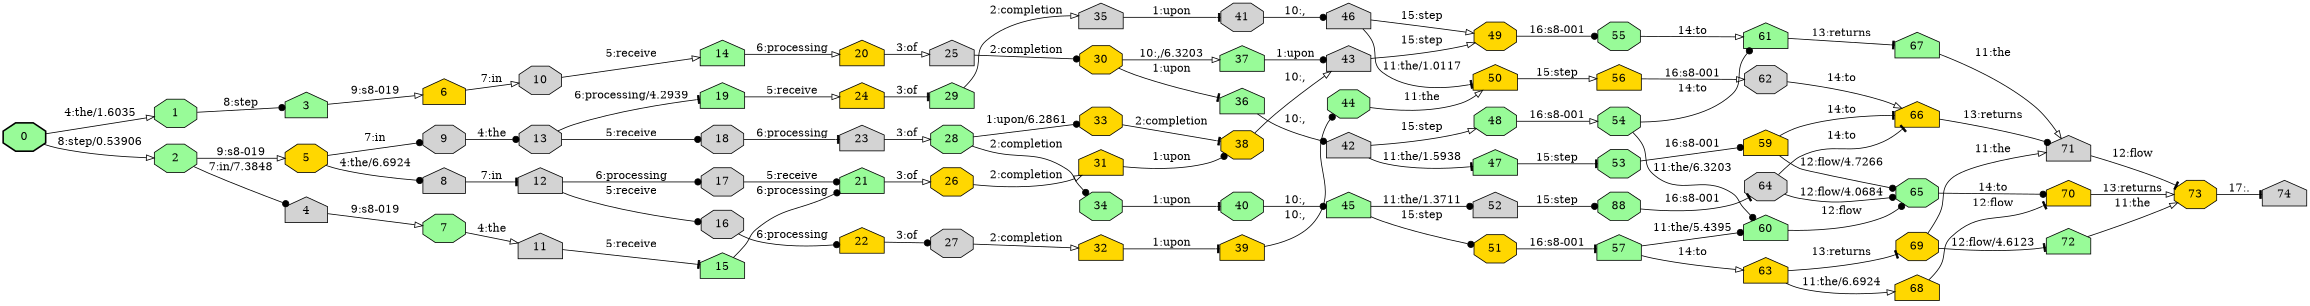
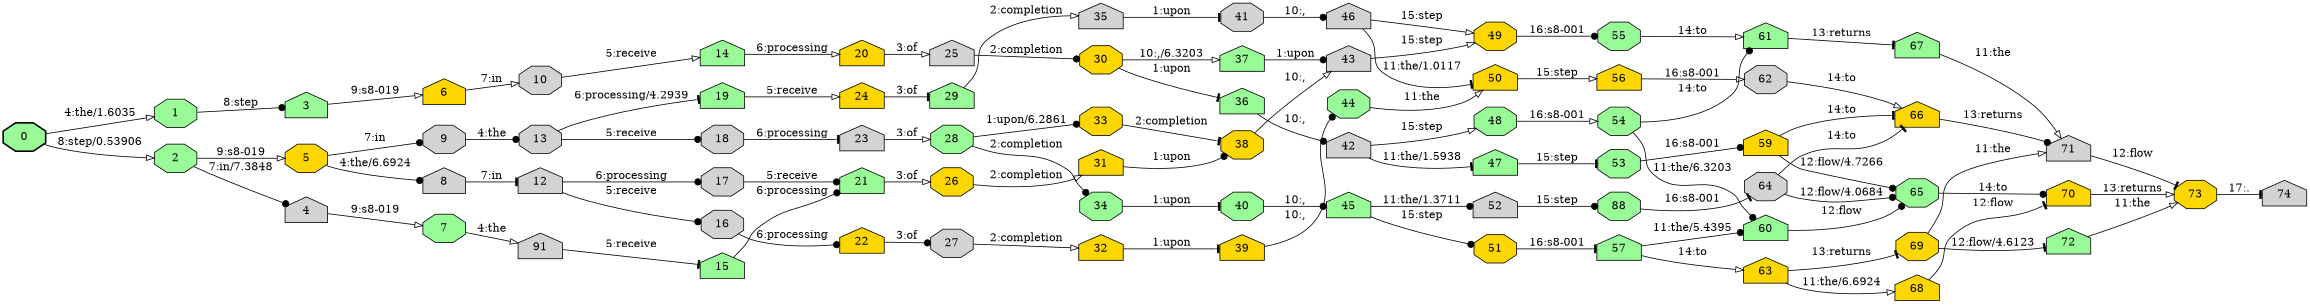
node "11": label "11" -> "91"
